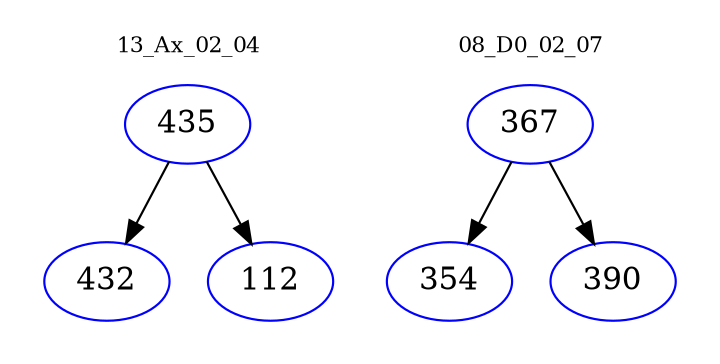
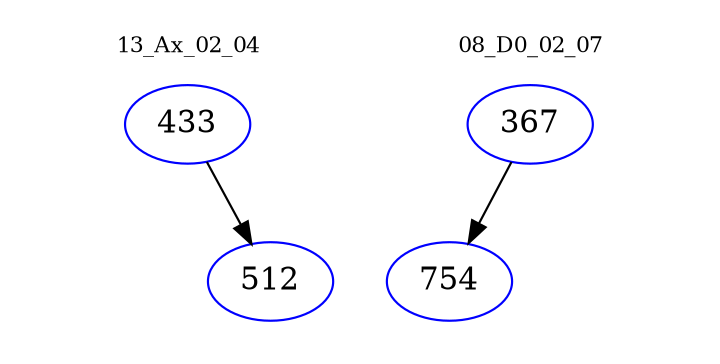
node "435": label "435" -> "433"
node "432": removed
node "112": label "112" -> "512"
node "354": label "354" -> "754"
node "390": removed
